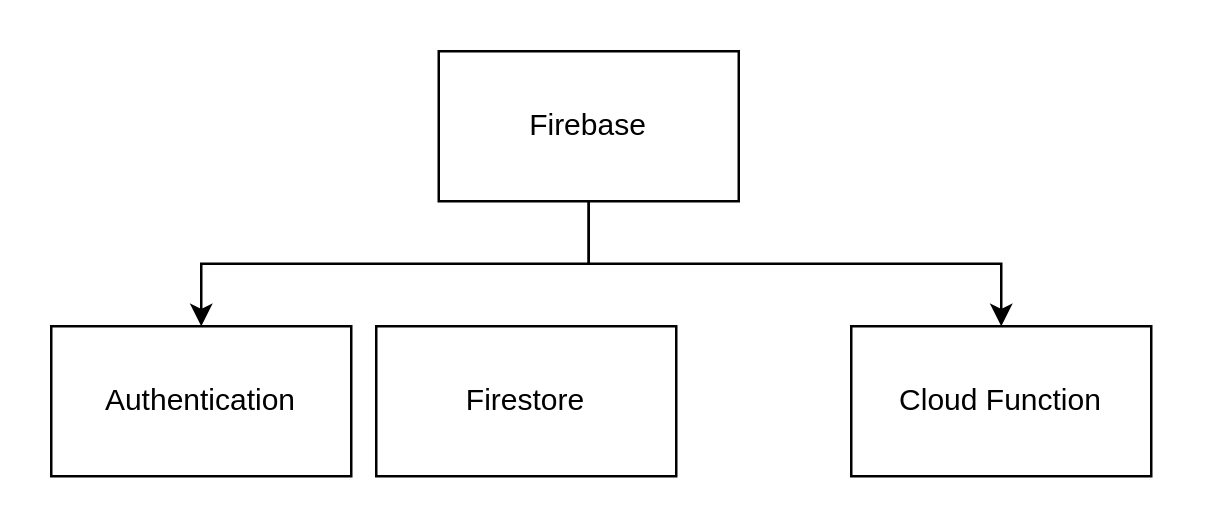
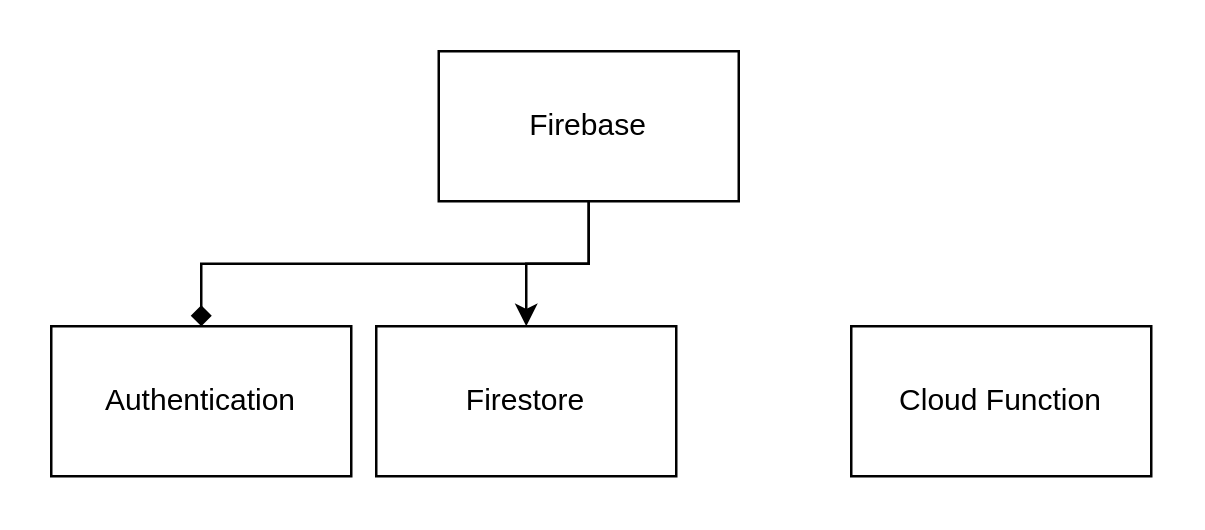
edge "Firebase" -> "Cloud Function": removed
edge "Firebase" -> "Firestore": added
edge "Firebase" -> "Authentication": arrowhead classic -> diamond
